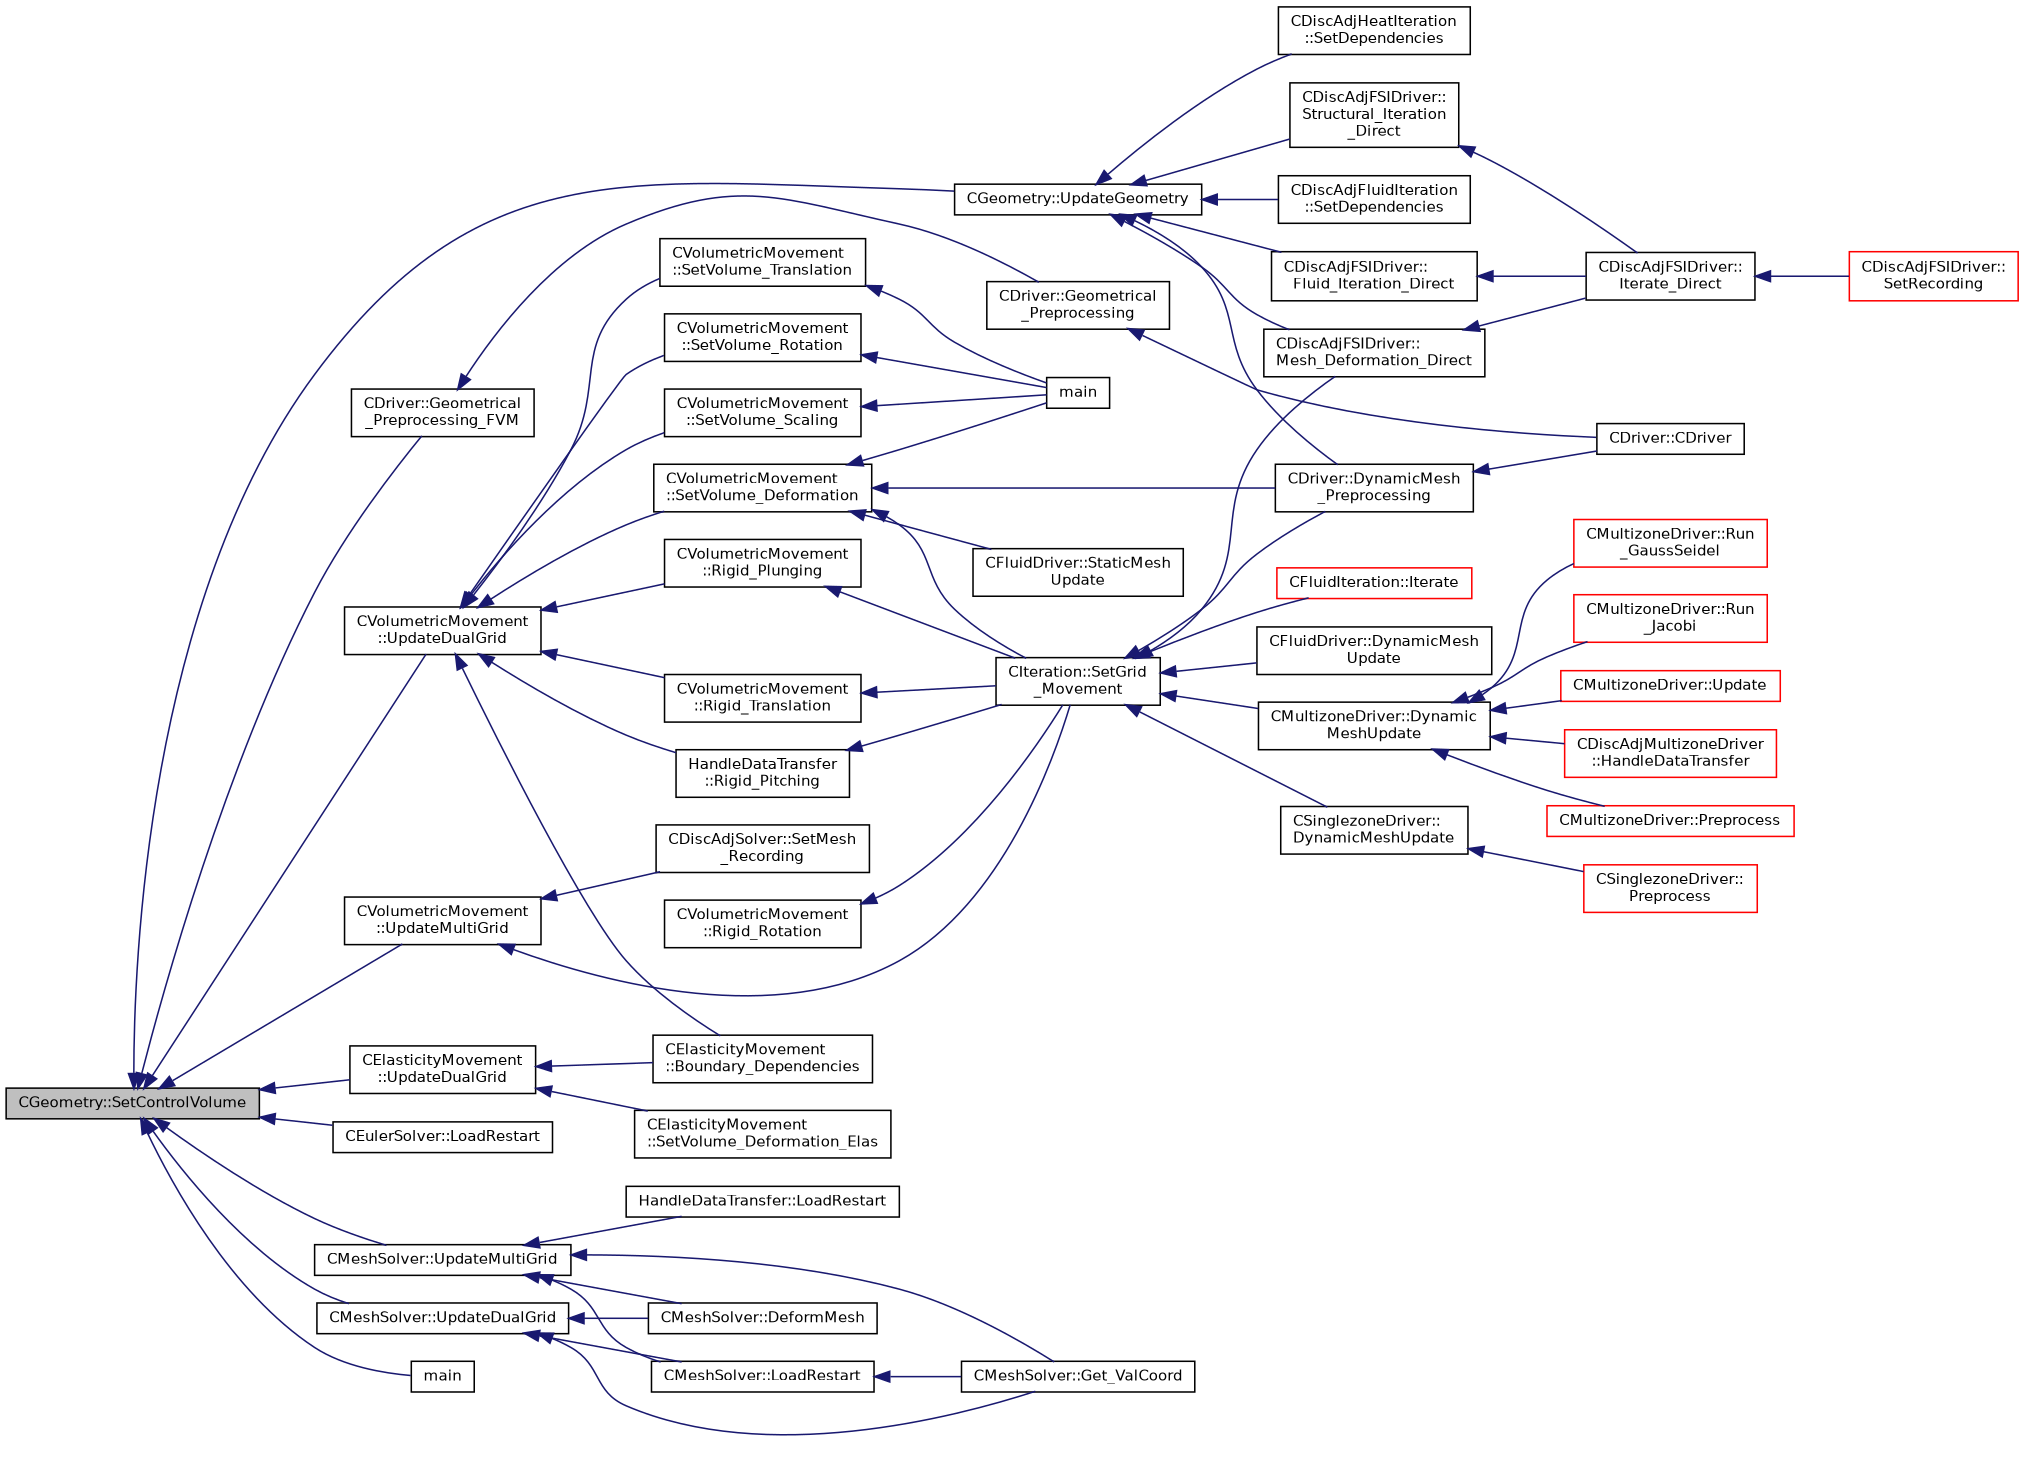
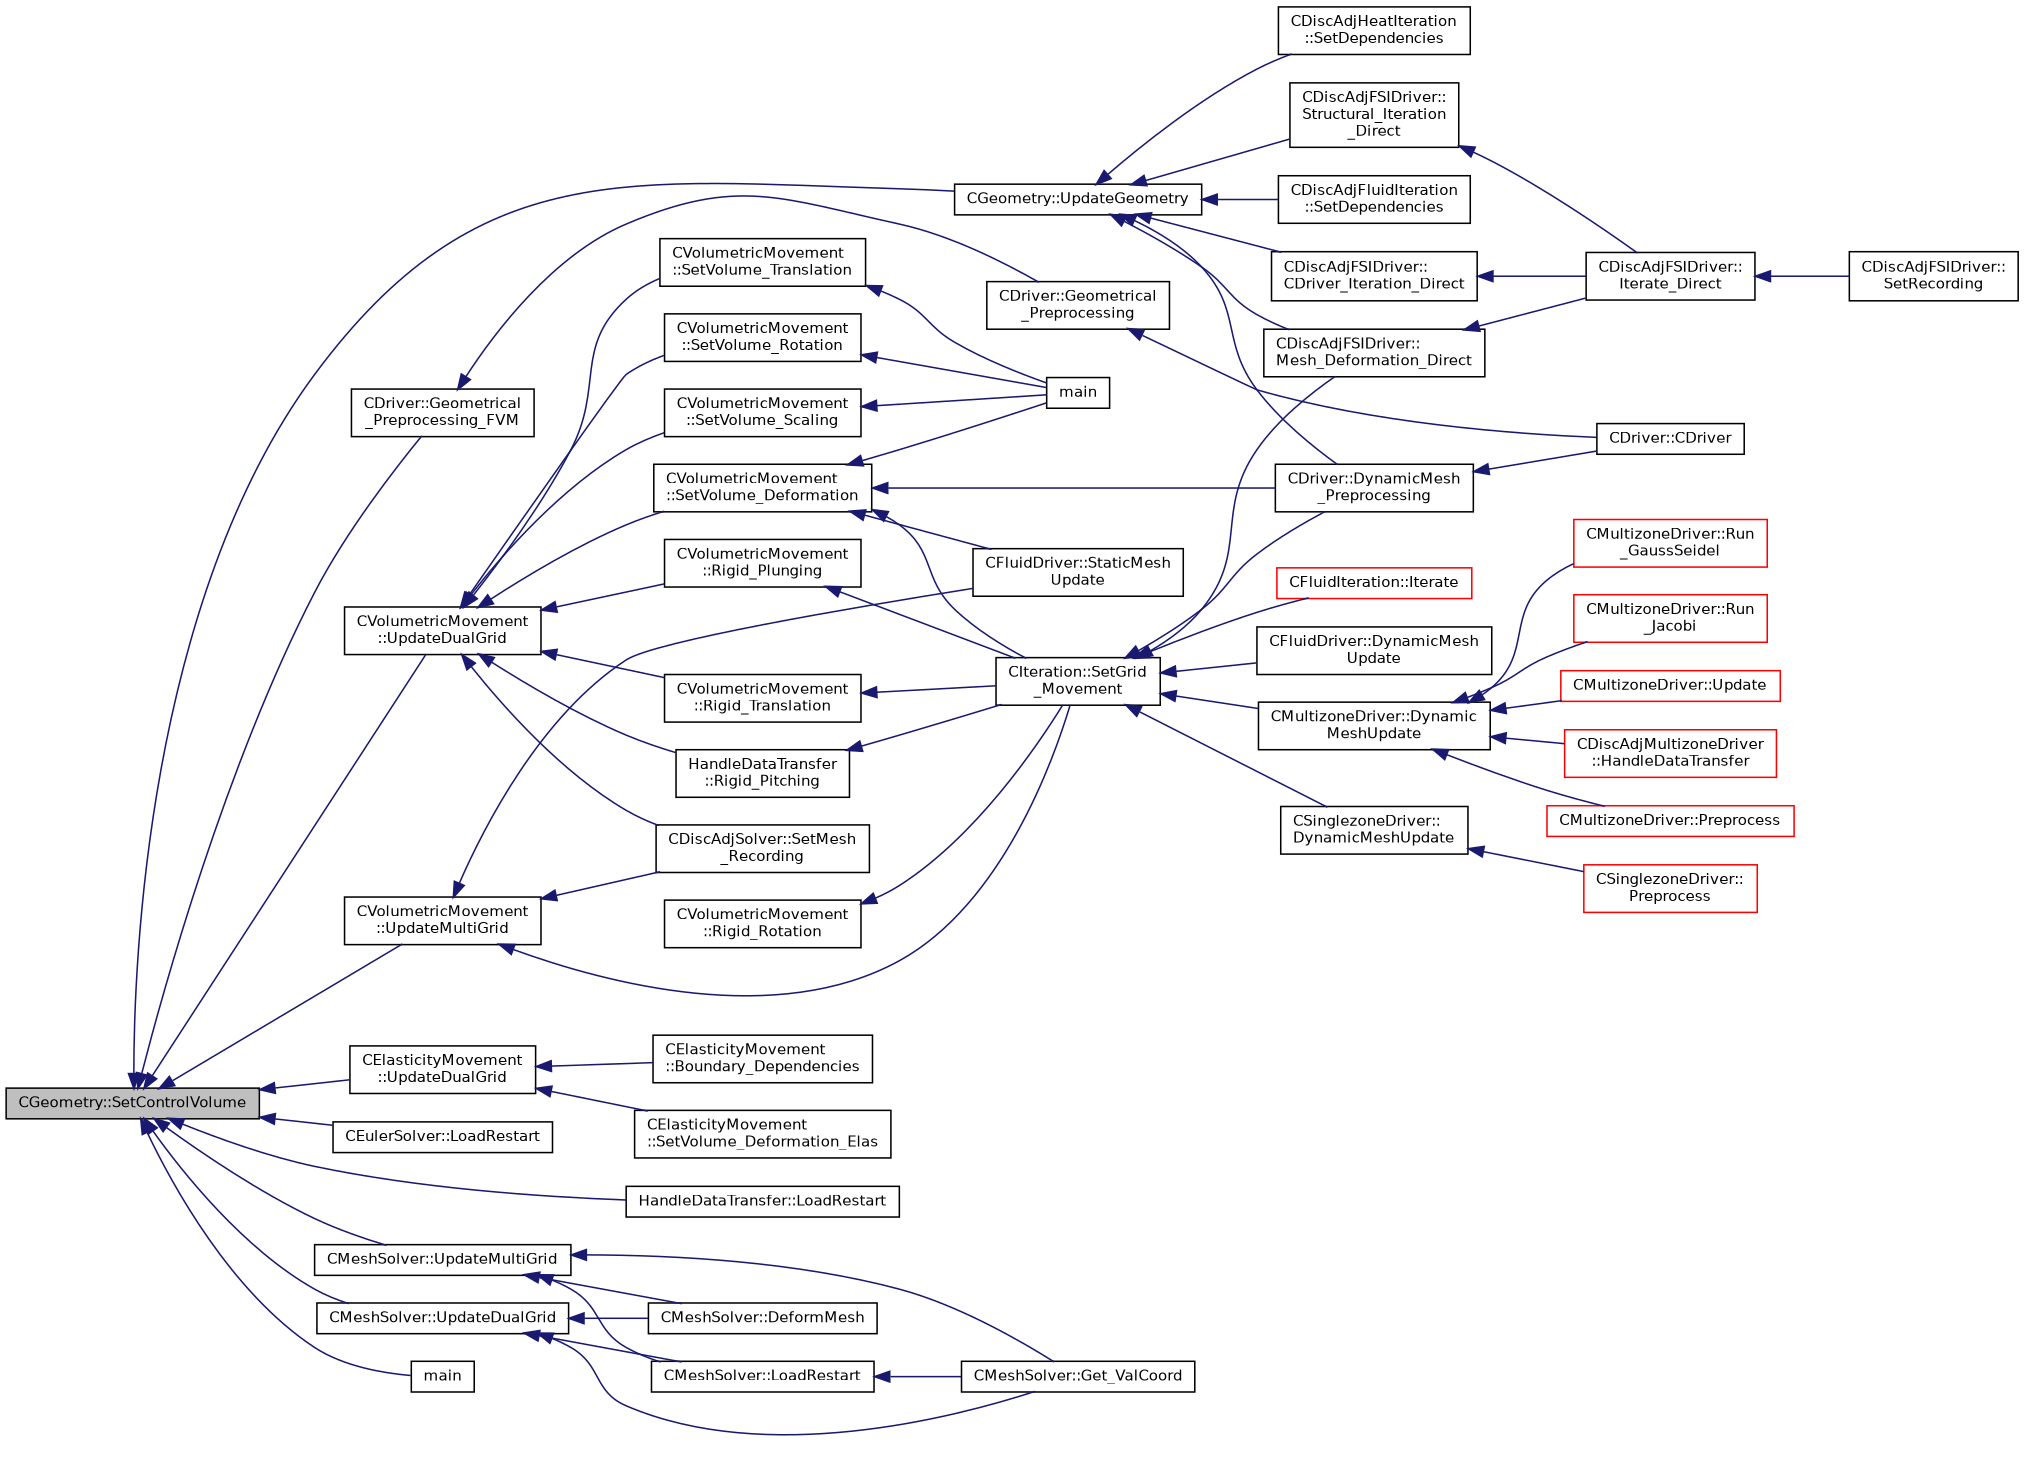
node "CDiscAdjFSIDriver:: Fluid_Iteration_Direct": label "CDiscAdjFSIDriver:: Fluid_Iteration_Direct" -> "CDiscAdjFSIDriver:: CDriver_Iteration_Direct"
node "CDiscAdjFSIDriver:: SetRecording": color red -> black
edge "CFluidDriver::StaticMesh Update" -> "CVolumetricMovement ::UpdateMultiGrid": added
edge "CElasticityMovement ::Boundary_Dependencies" -> "CVolumetricMovement ::UpdateDualGrid": now "CDiscAdjSolver::SetMesh _Recording" -> "CVolumetricMovement ::UpdateDualGrid"
edge "HandleDataTransfer::LoadRestart" -> "CMeshSolver::UpdateMultiGrid": now "HandleDataTransfer::LoadRestart" -> "CGeometry::SetControlVolume"
